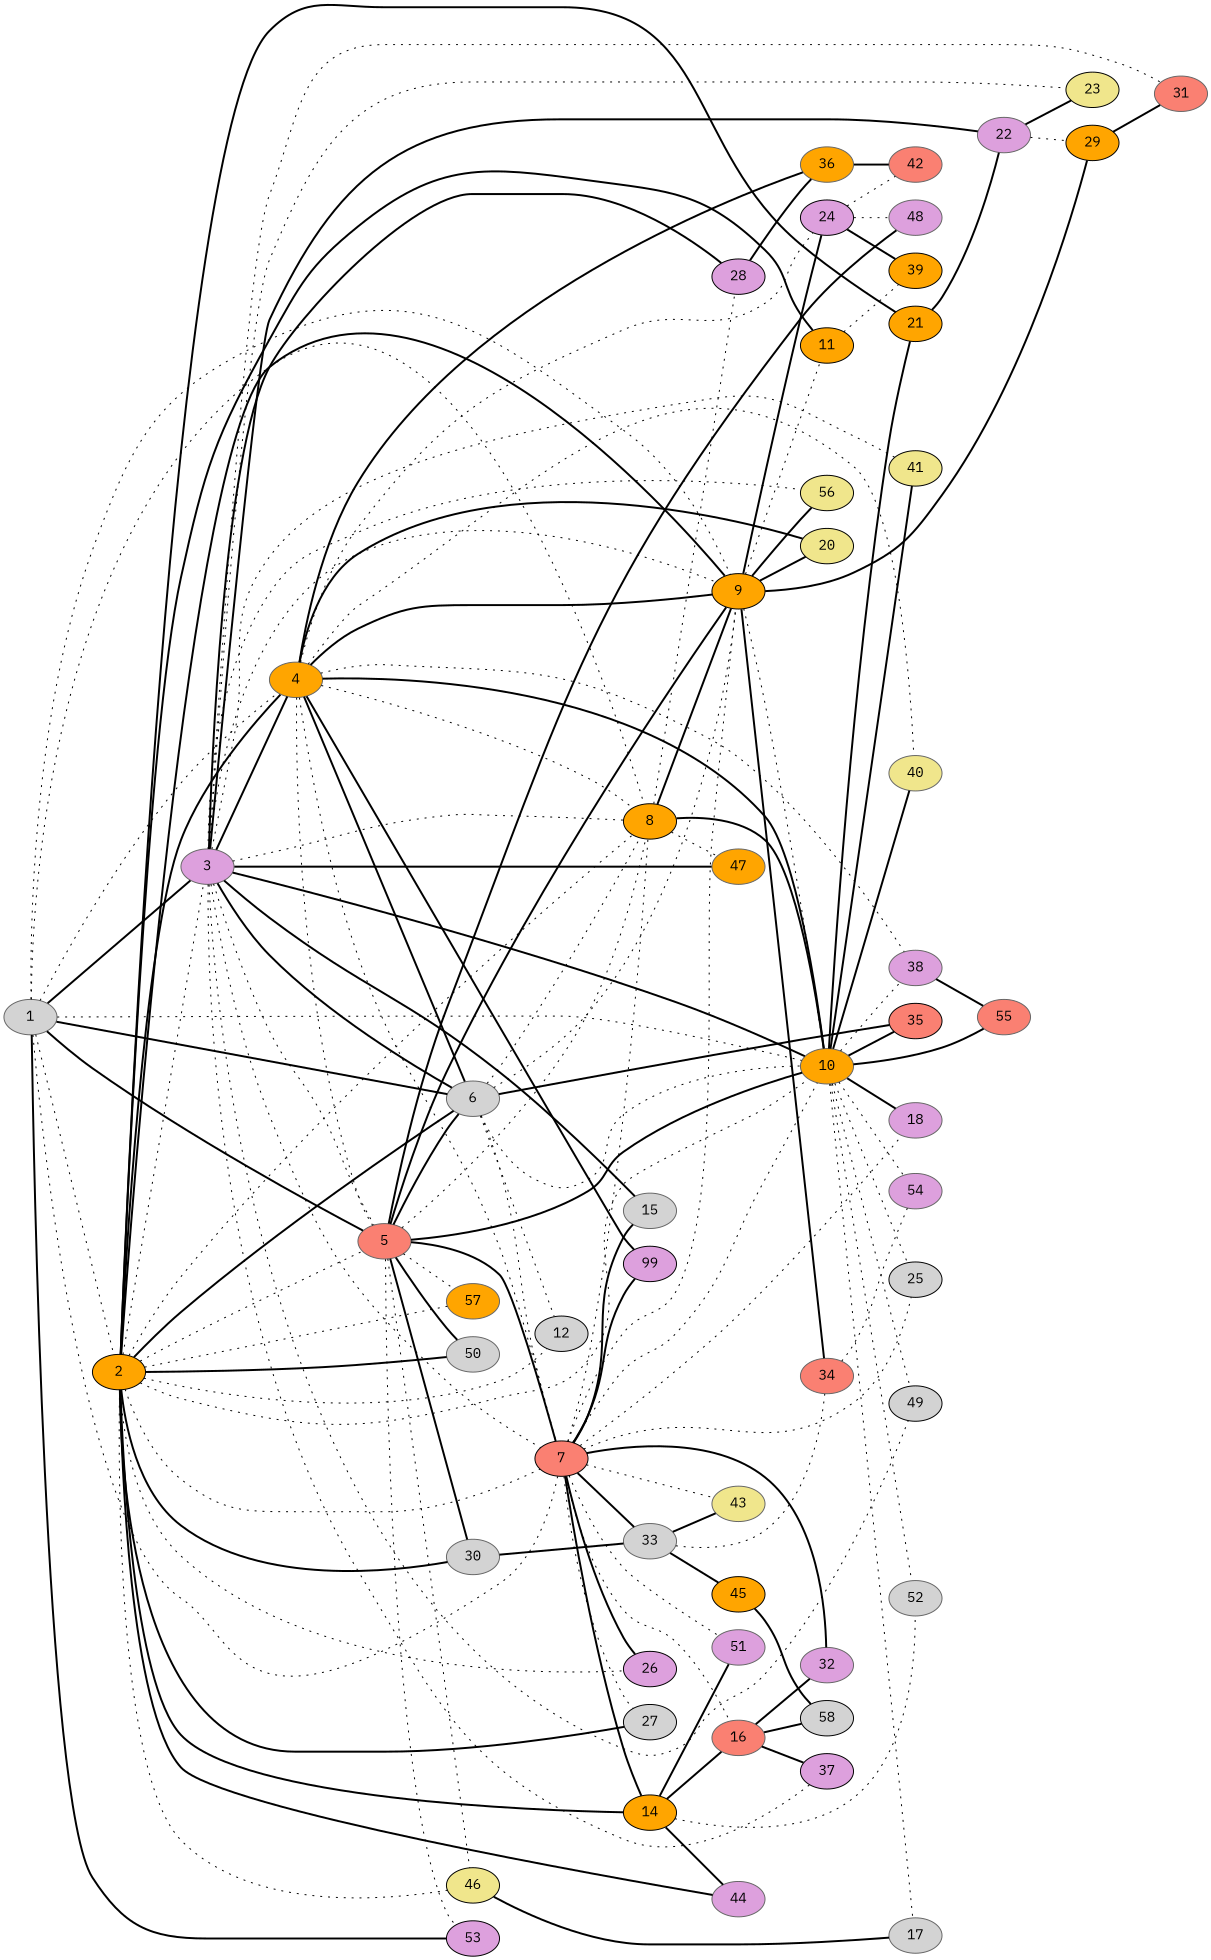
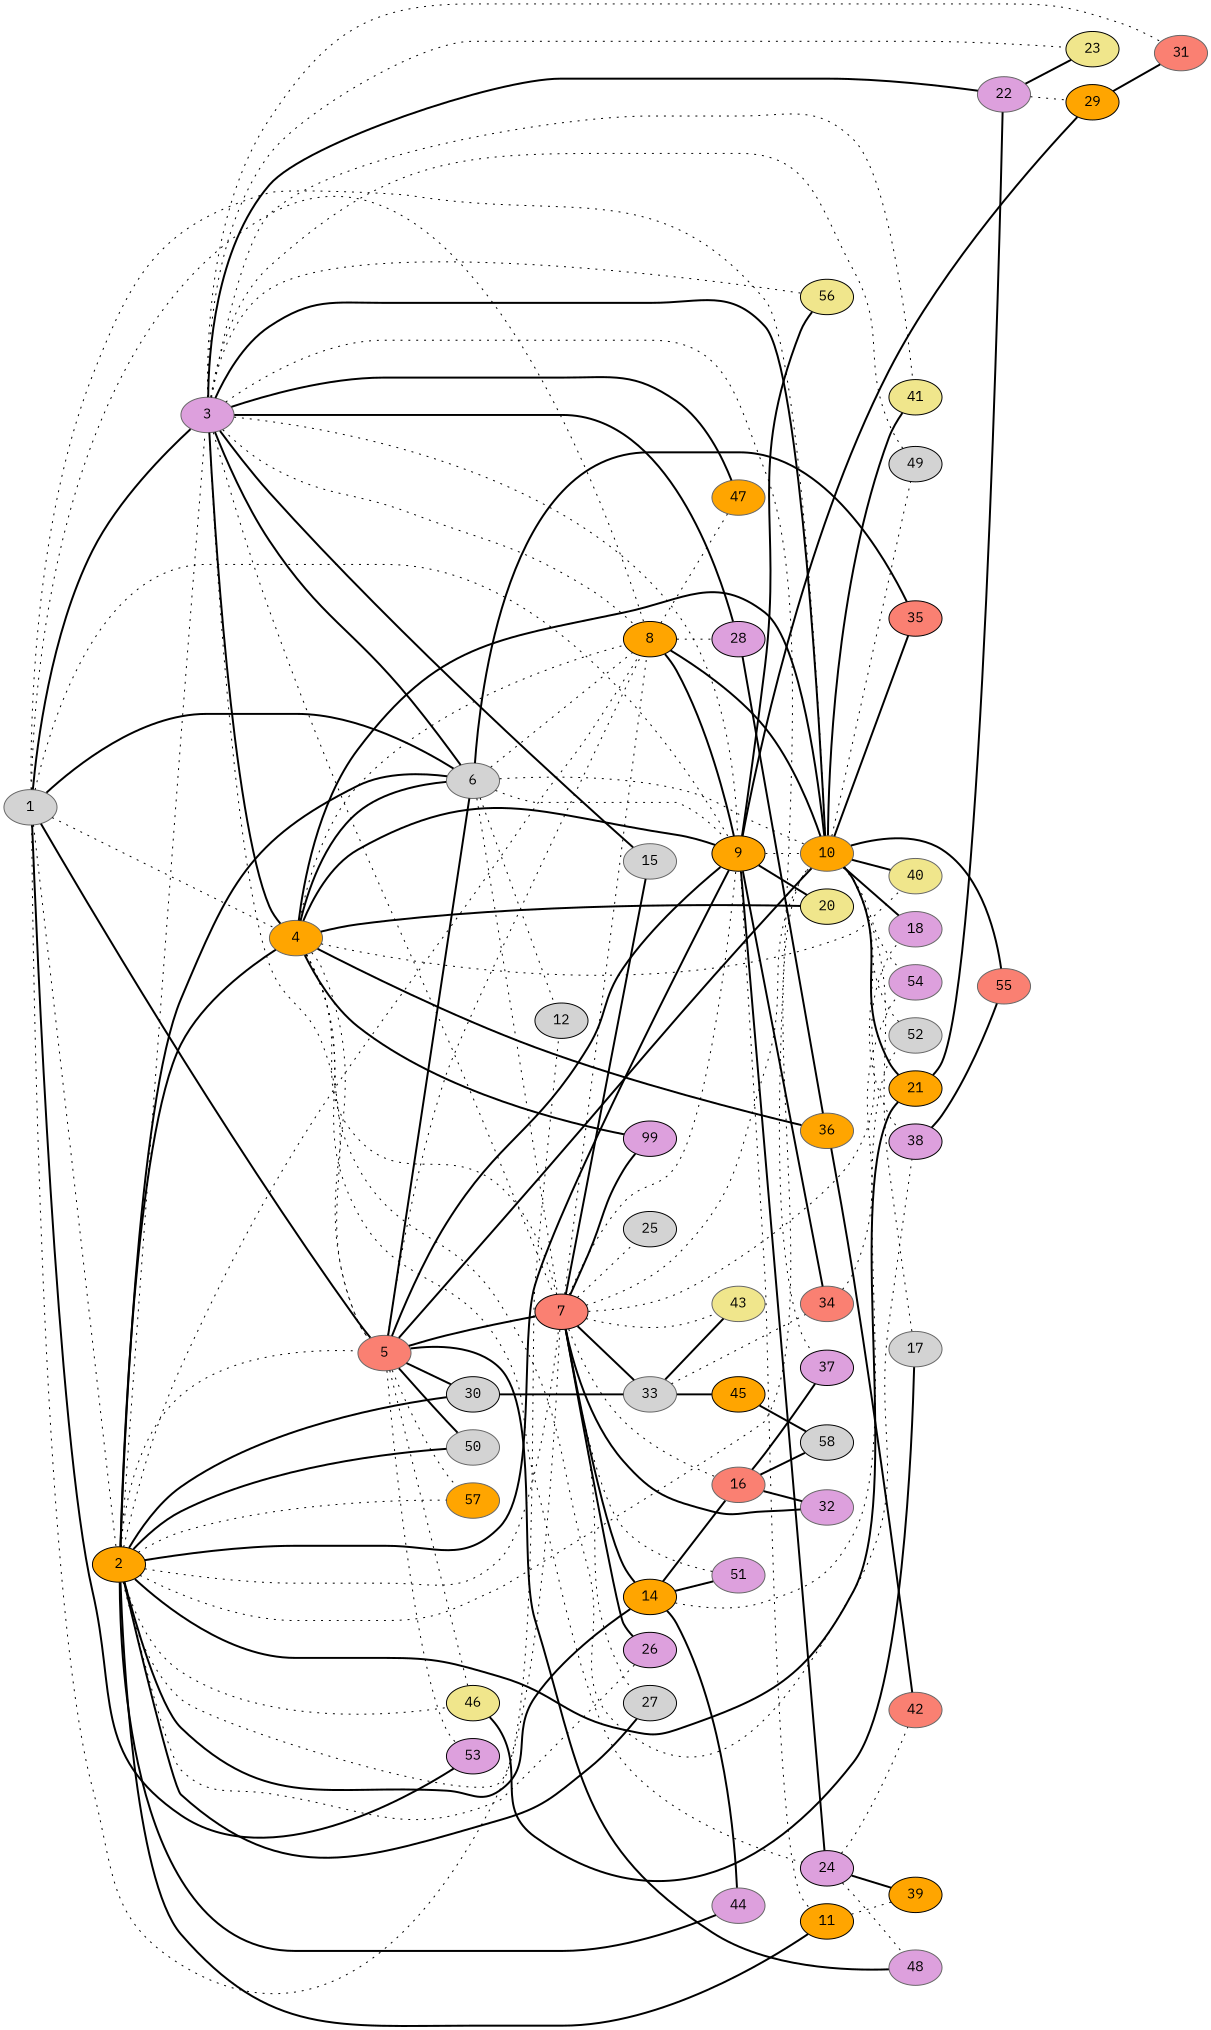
node "38": color gray40 -> black
edge "10" -- "25": removed
node "30": color gray40 -> black
